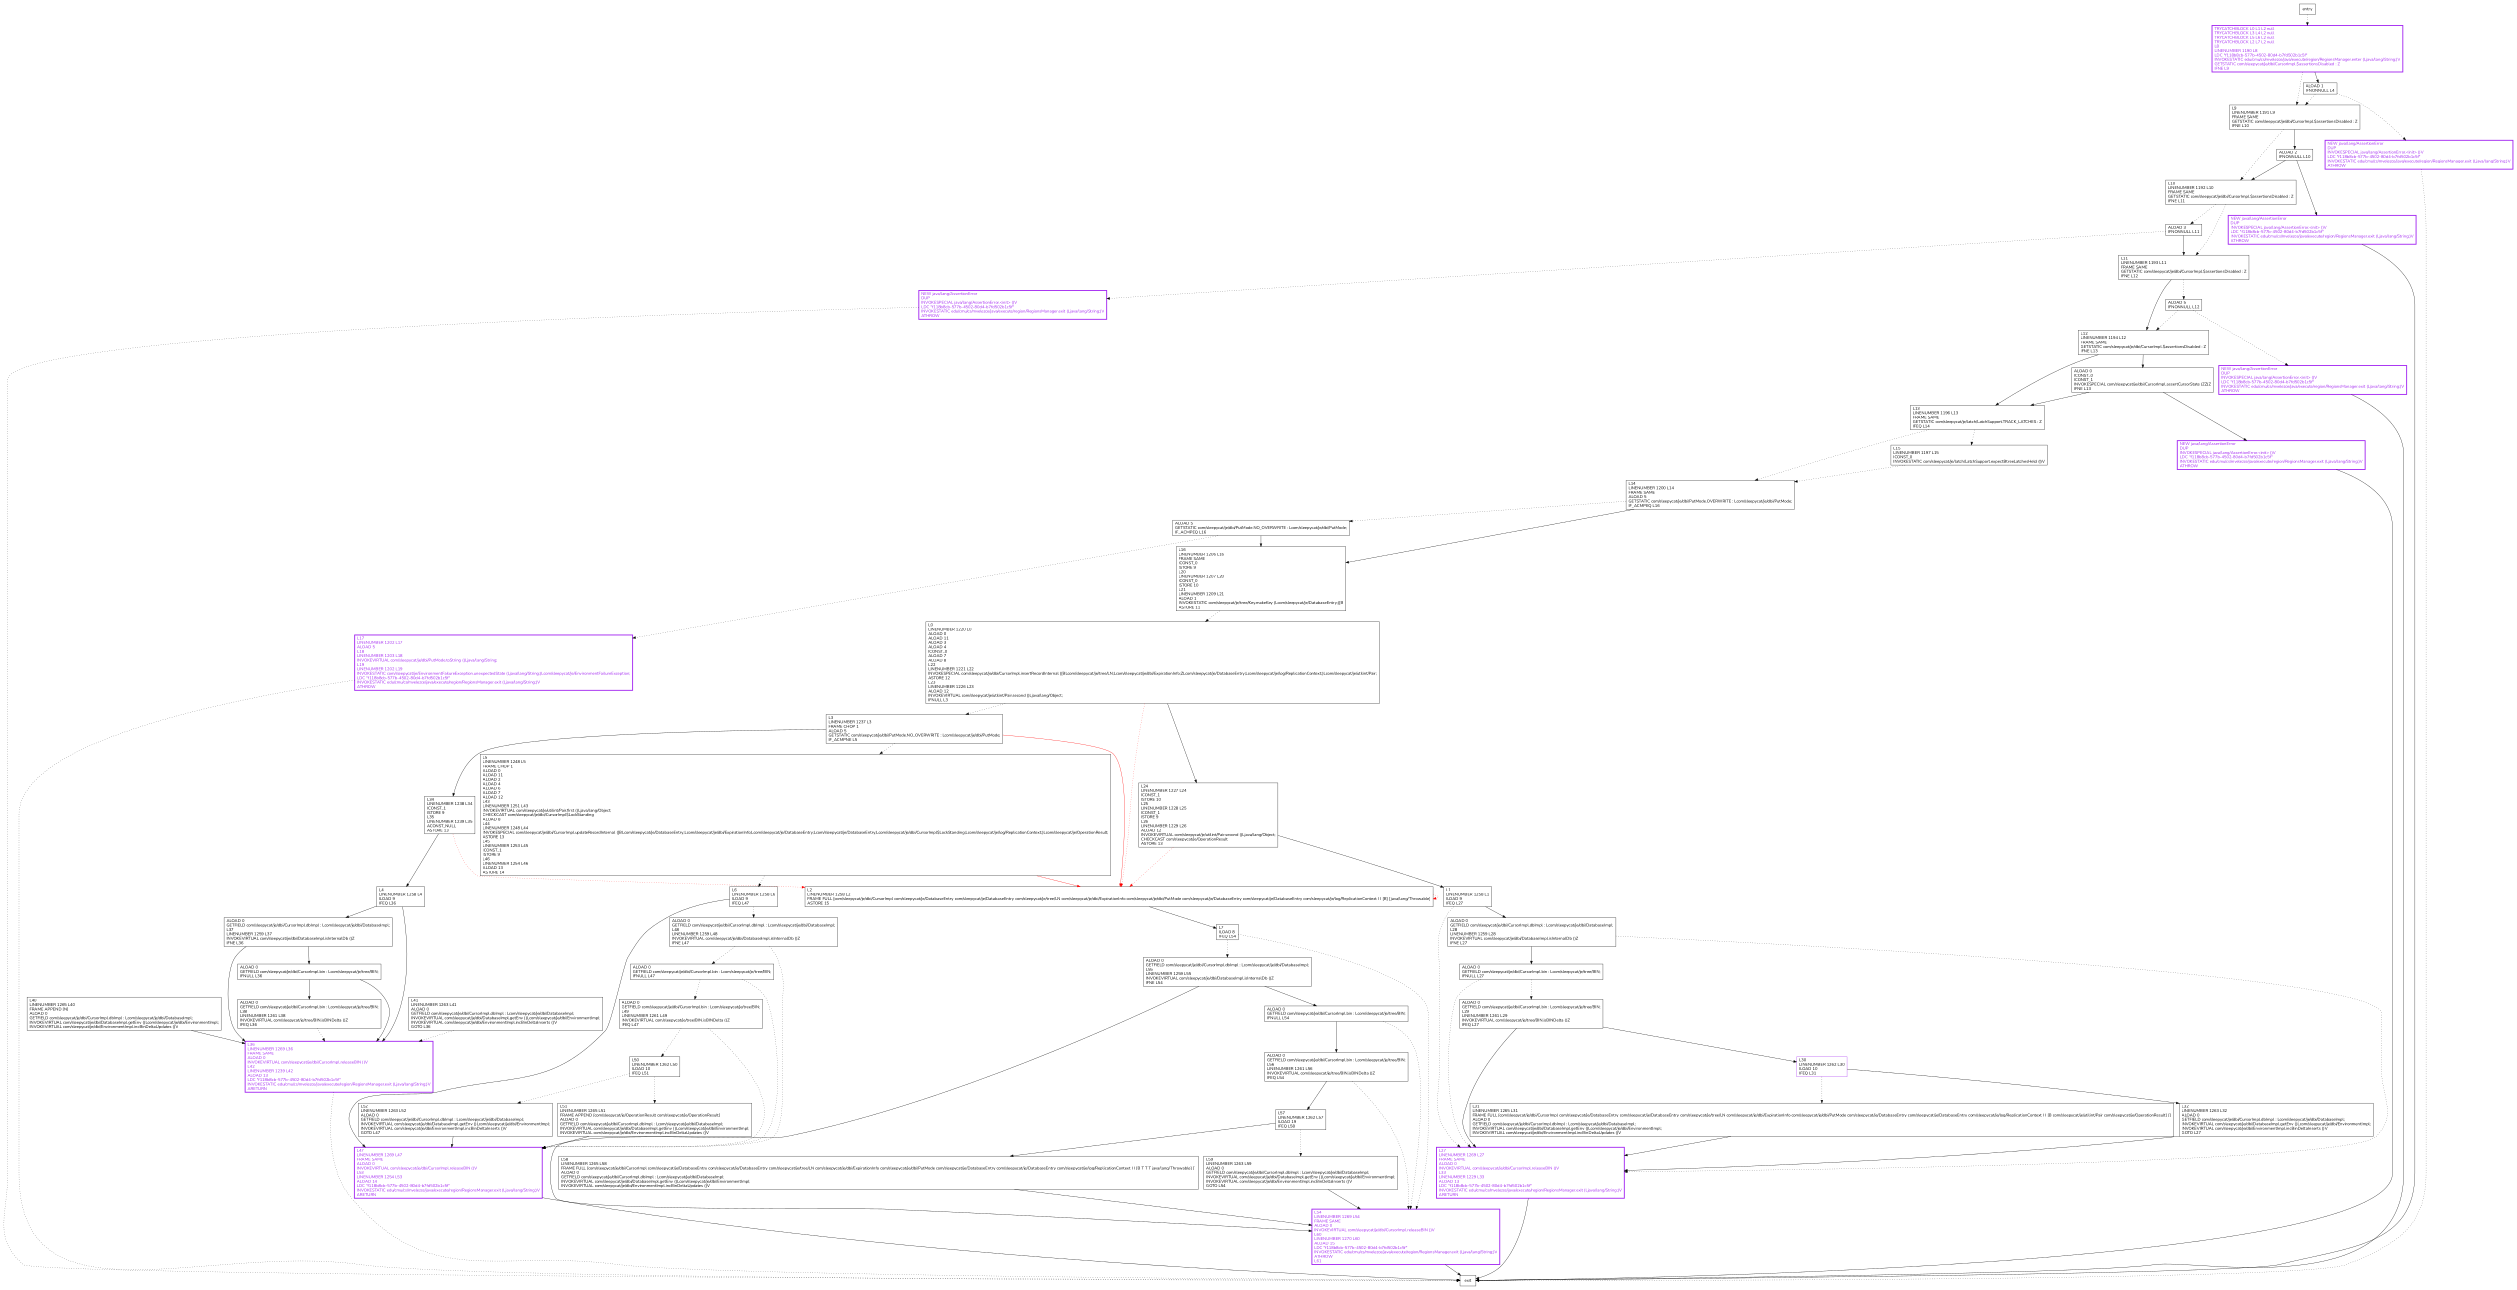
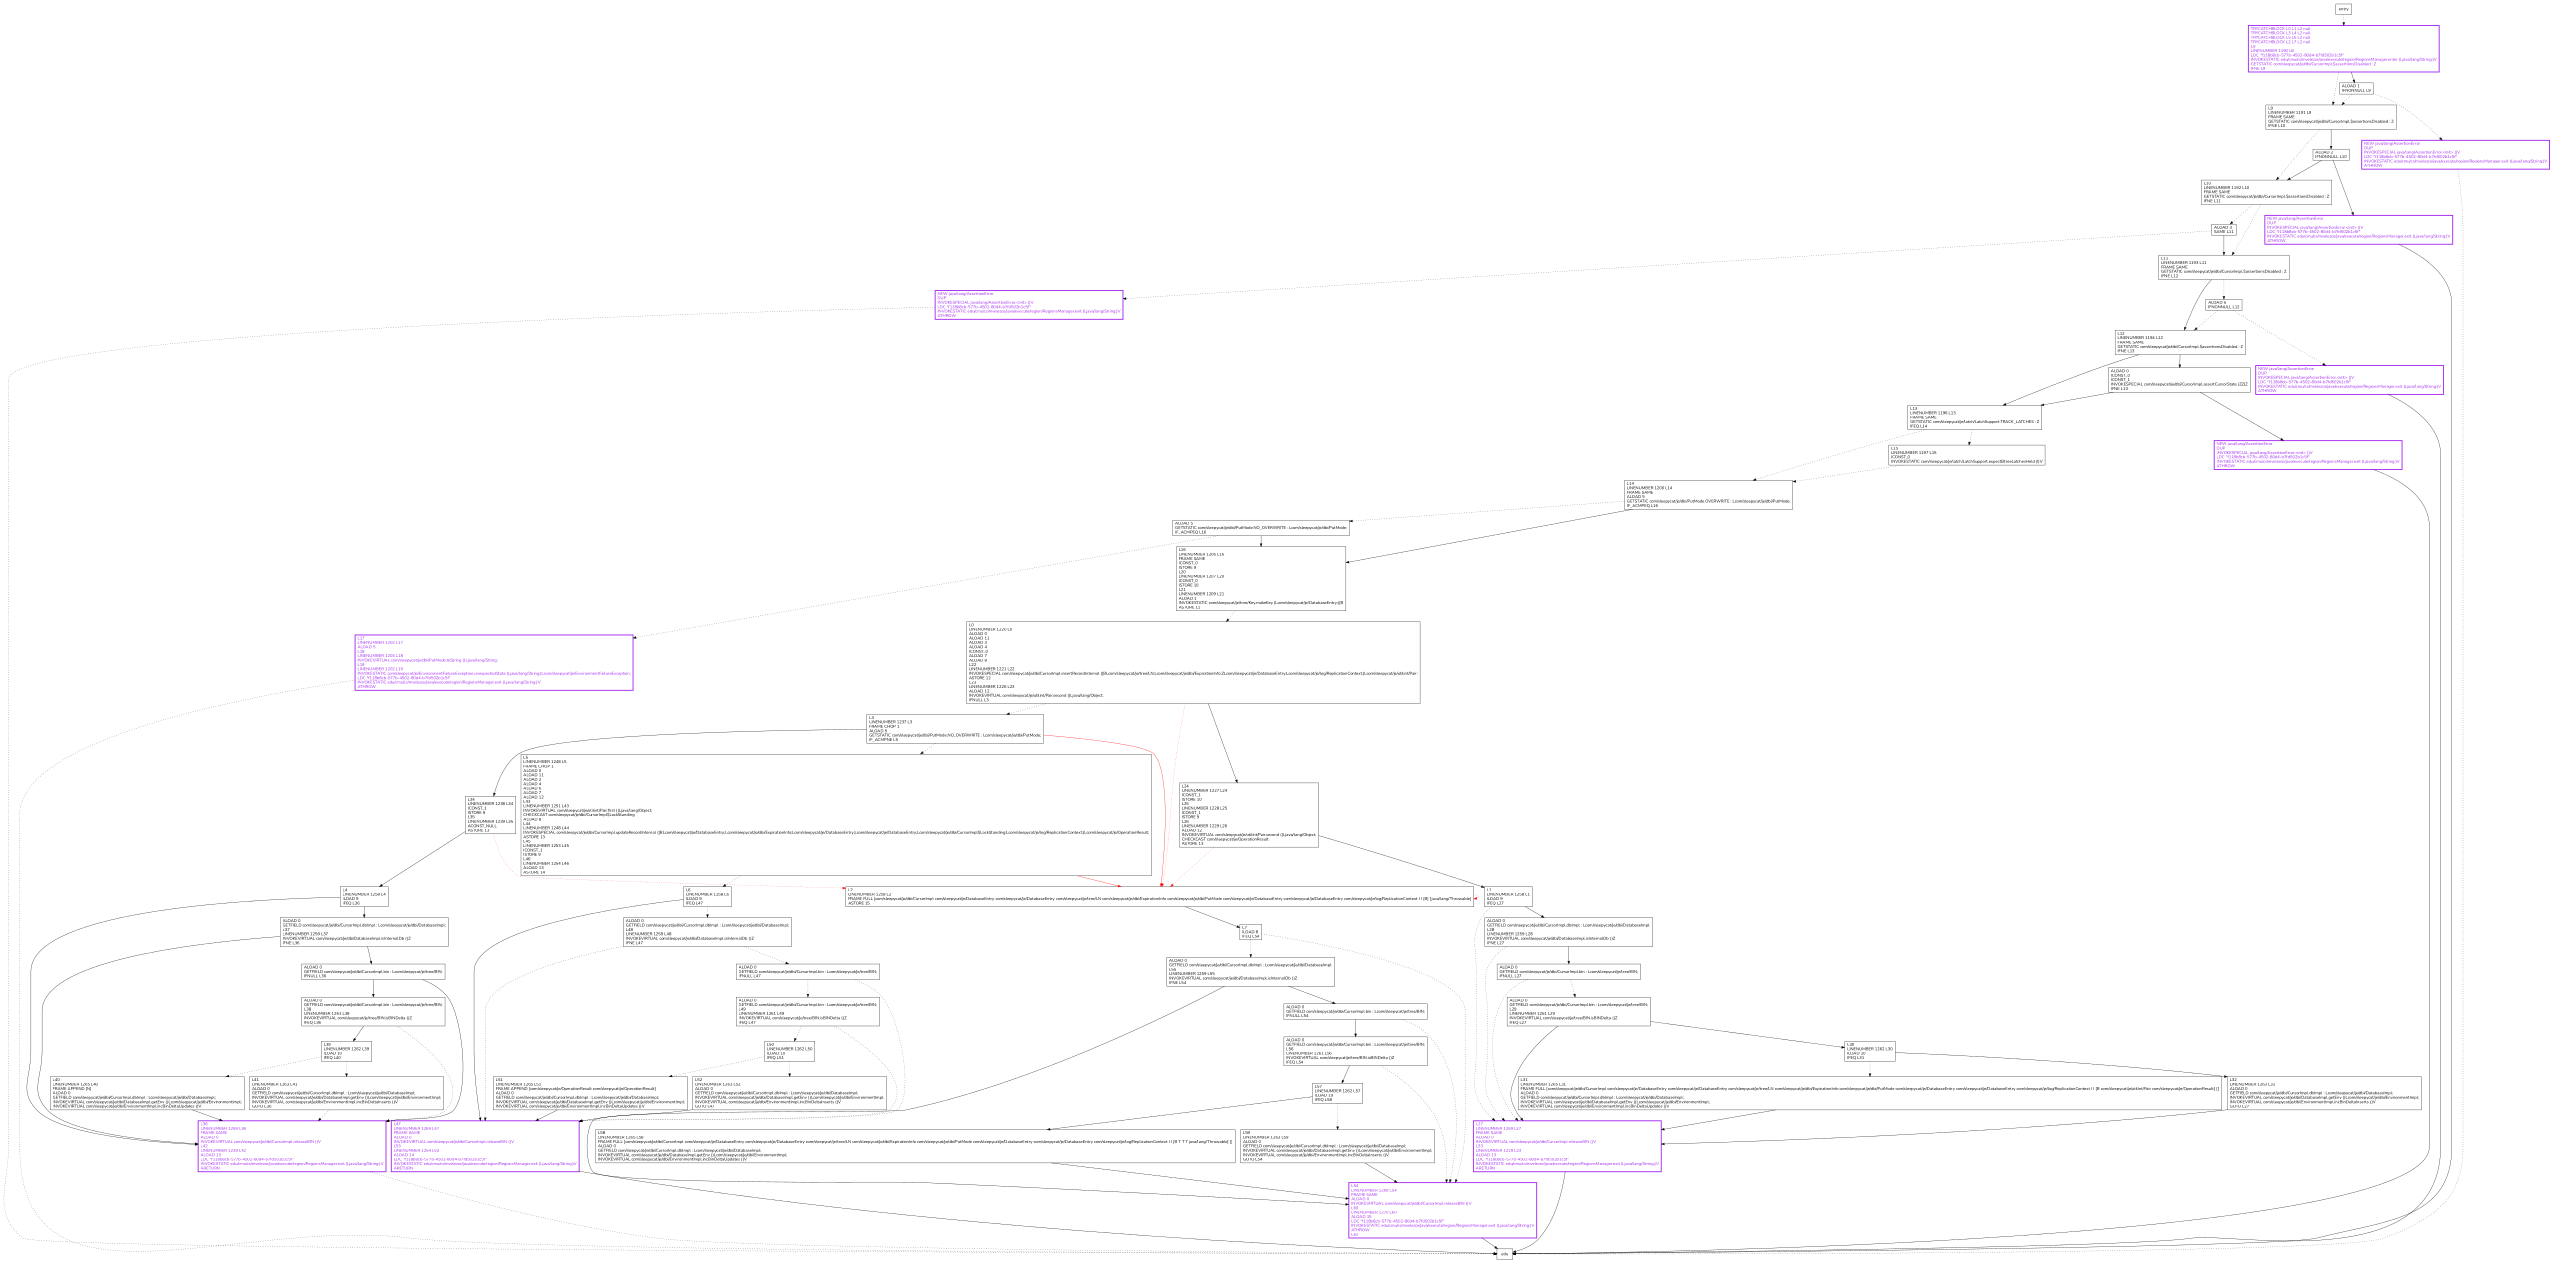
node "ALOAD 1 IFNONNULL L4": label "ALOAD 1 IFNONNULL L4" -> "ALOAD 1 IFNONNULL L9"
node "ALOAD 3 IFNONNULL L11": label "ALOAD 3 IFNONNULL L11" -> "ALOAD 3 SAME L11"
node "L39 LINENUMBER 1262 L39 ILOAD 10 IFEQ L40": added
node "L30 LINENUMBER 1262 L30 ILOAD 10 IFEQ L31": color purple -> black
node "exit": label "exit" -> "edu"
